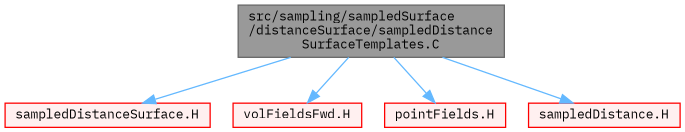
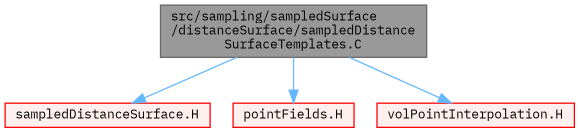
node "volFieldsFwd.H": removed
node "sampledDistance.H": label "sampledDistance.H" -> "volPointInterpolation.H"
